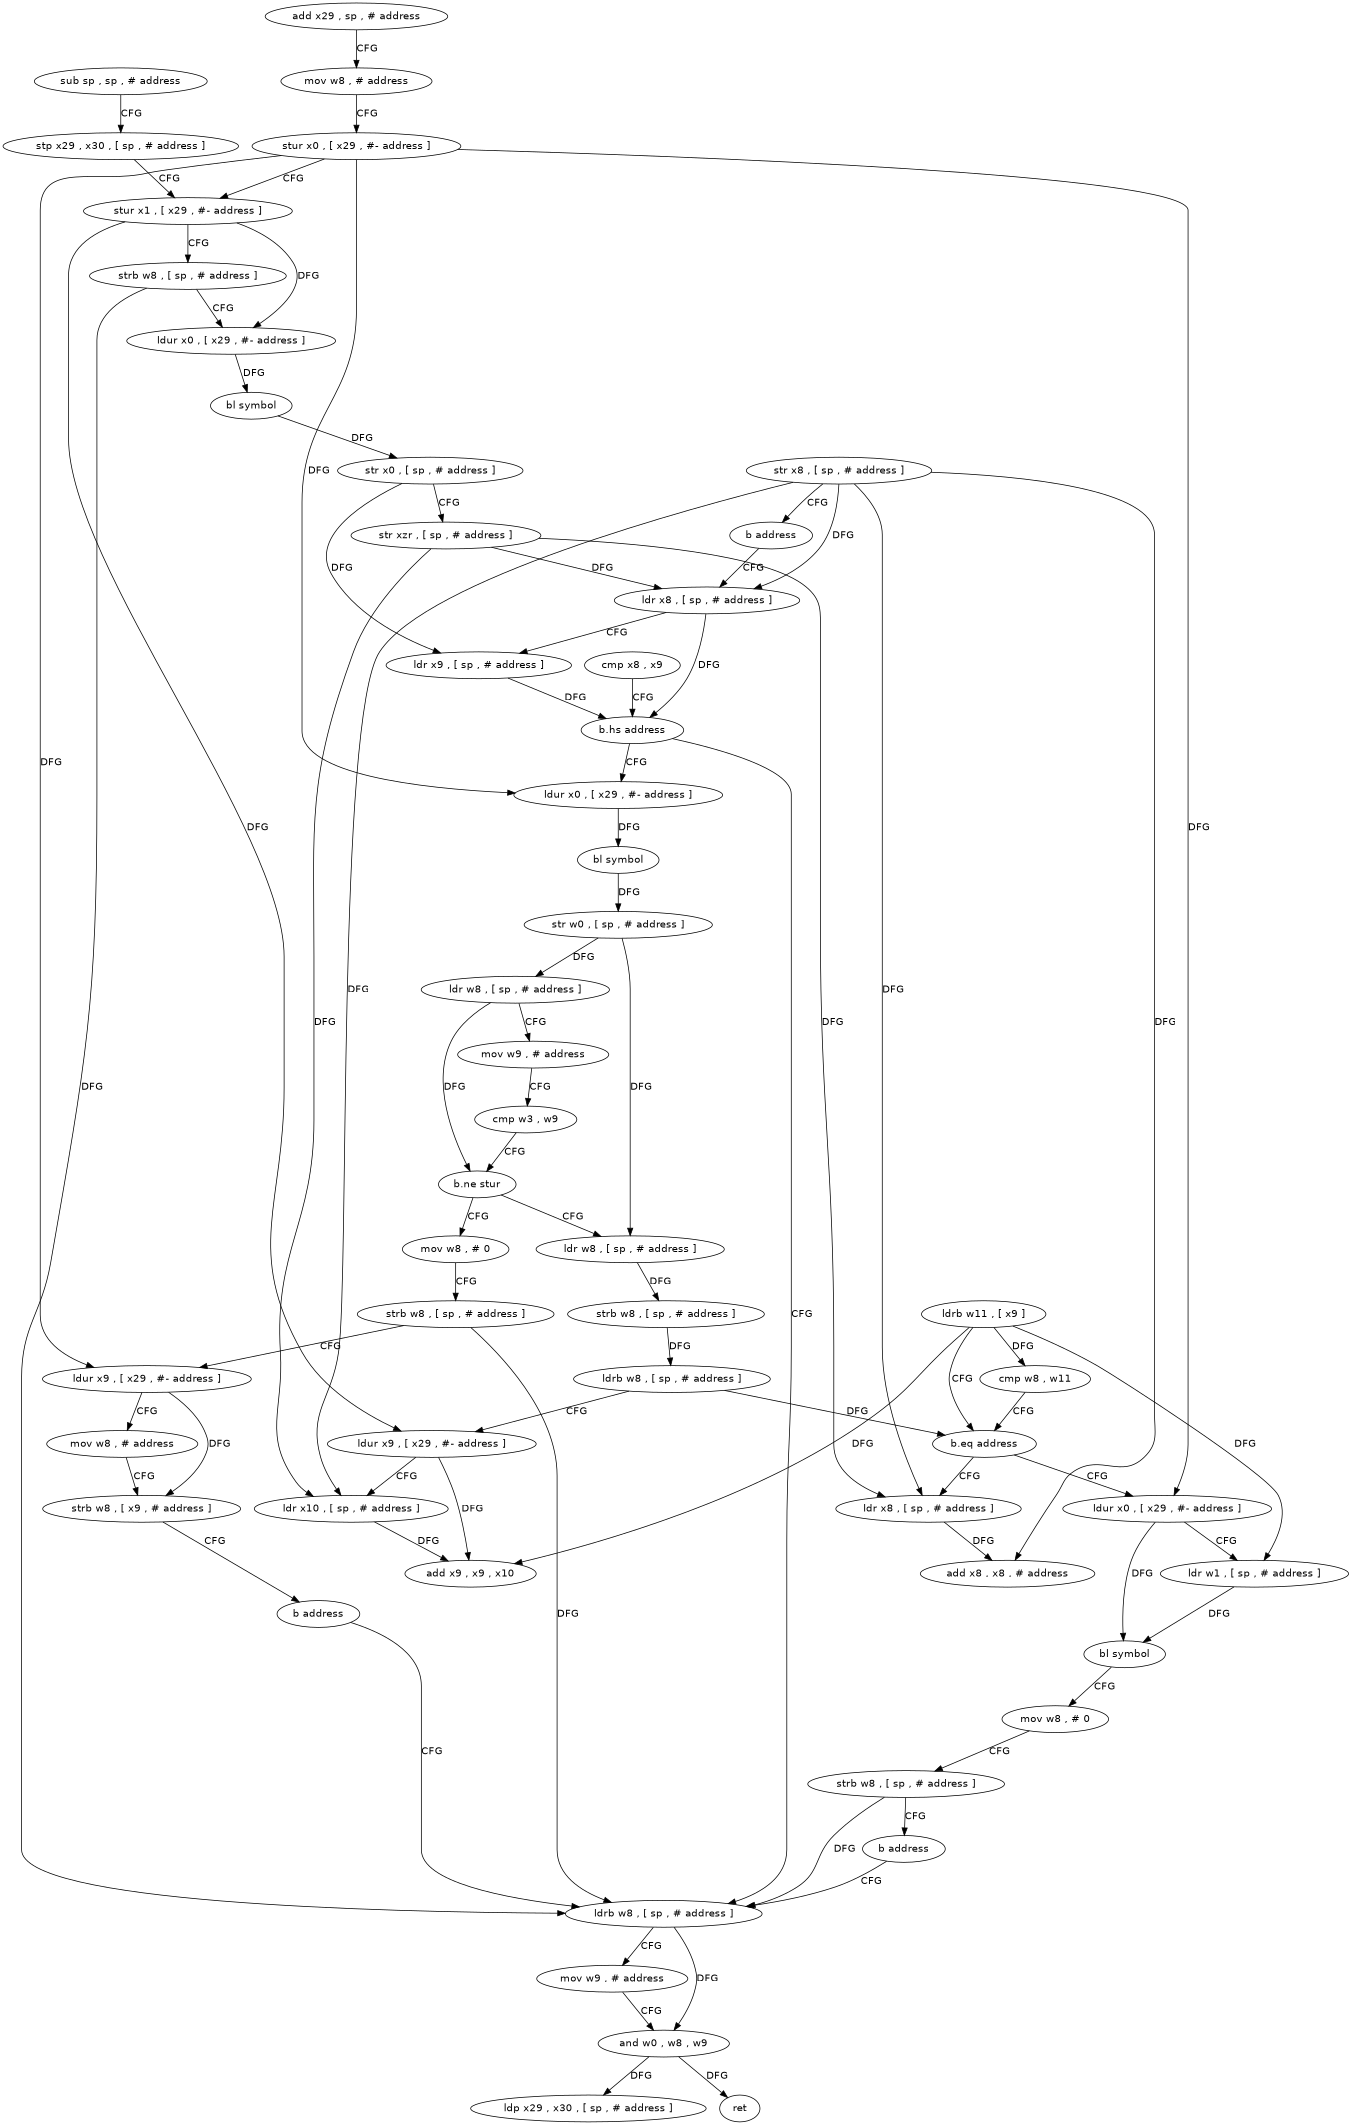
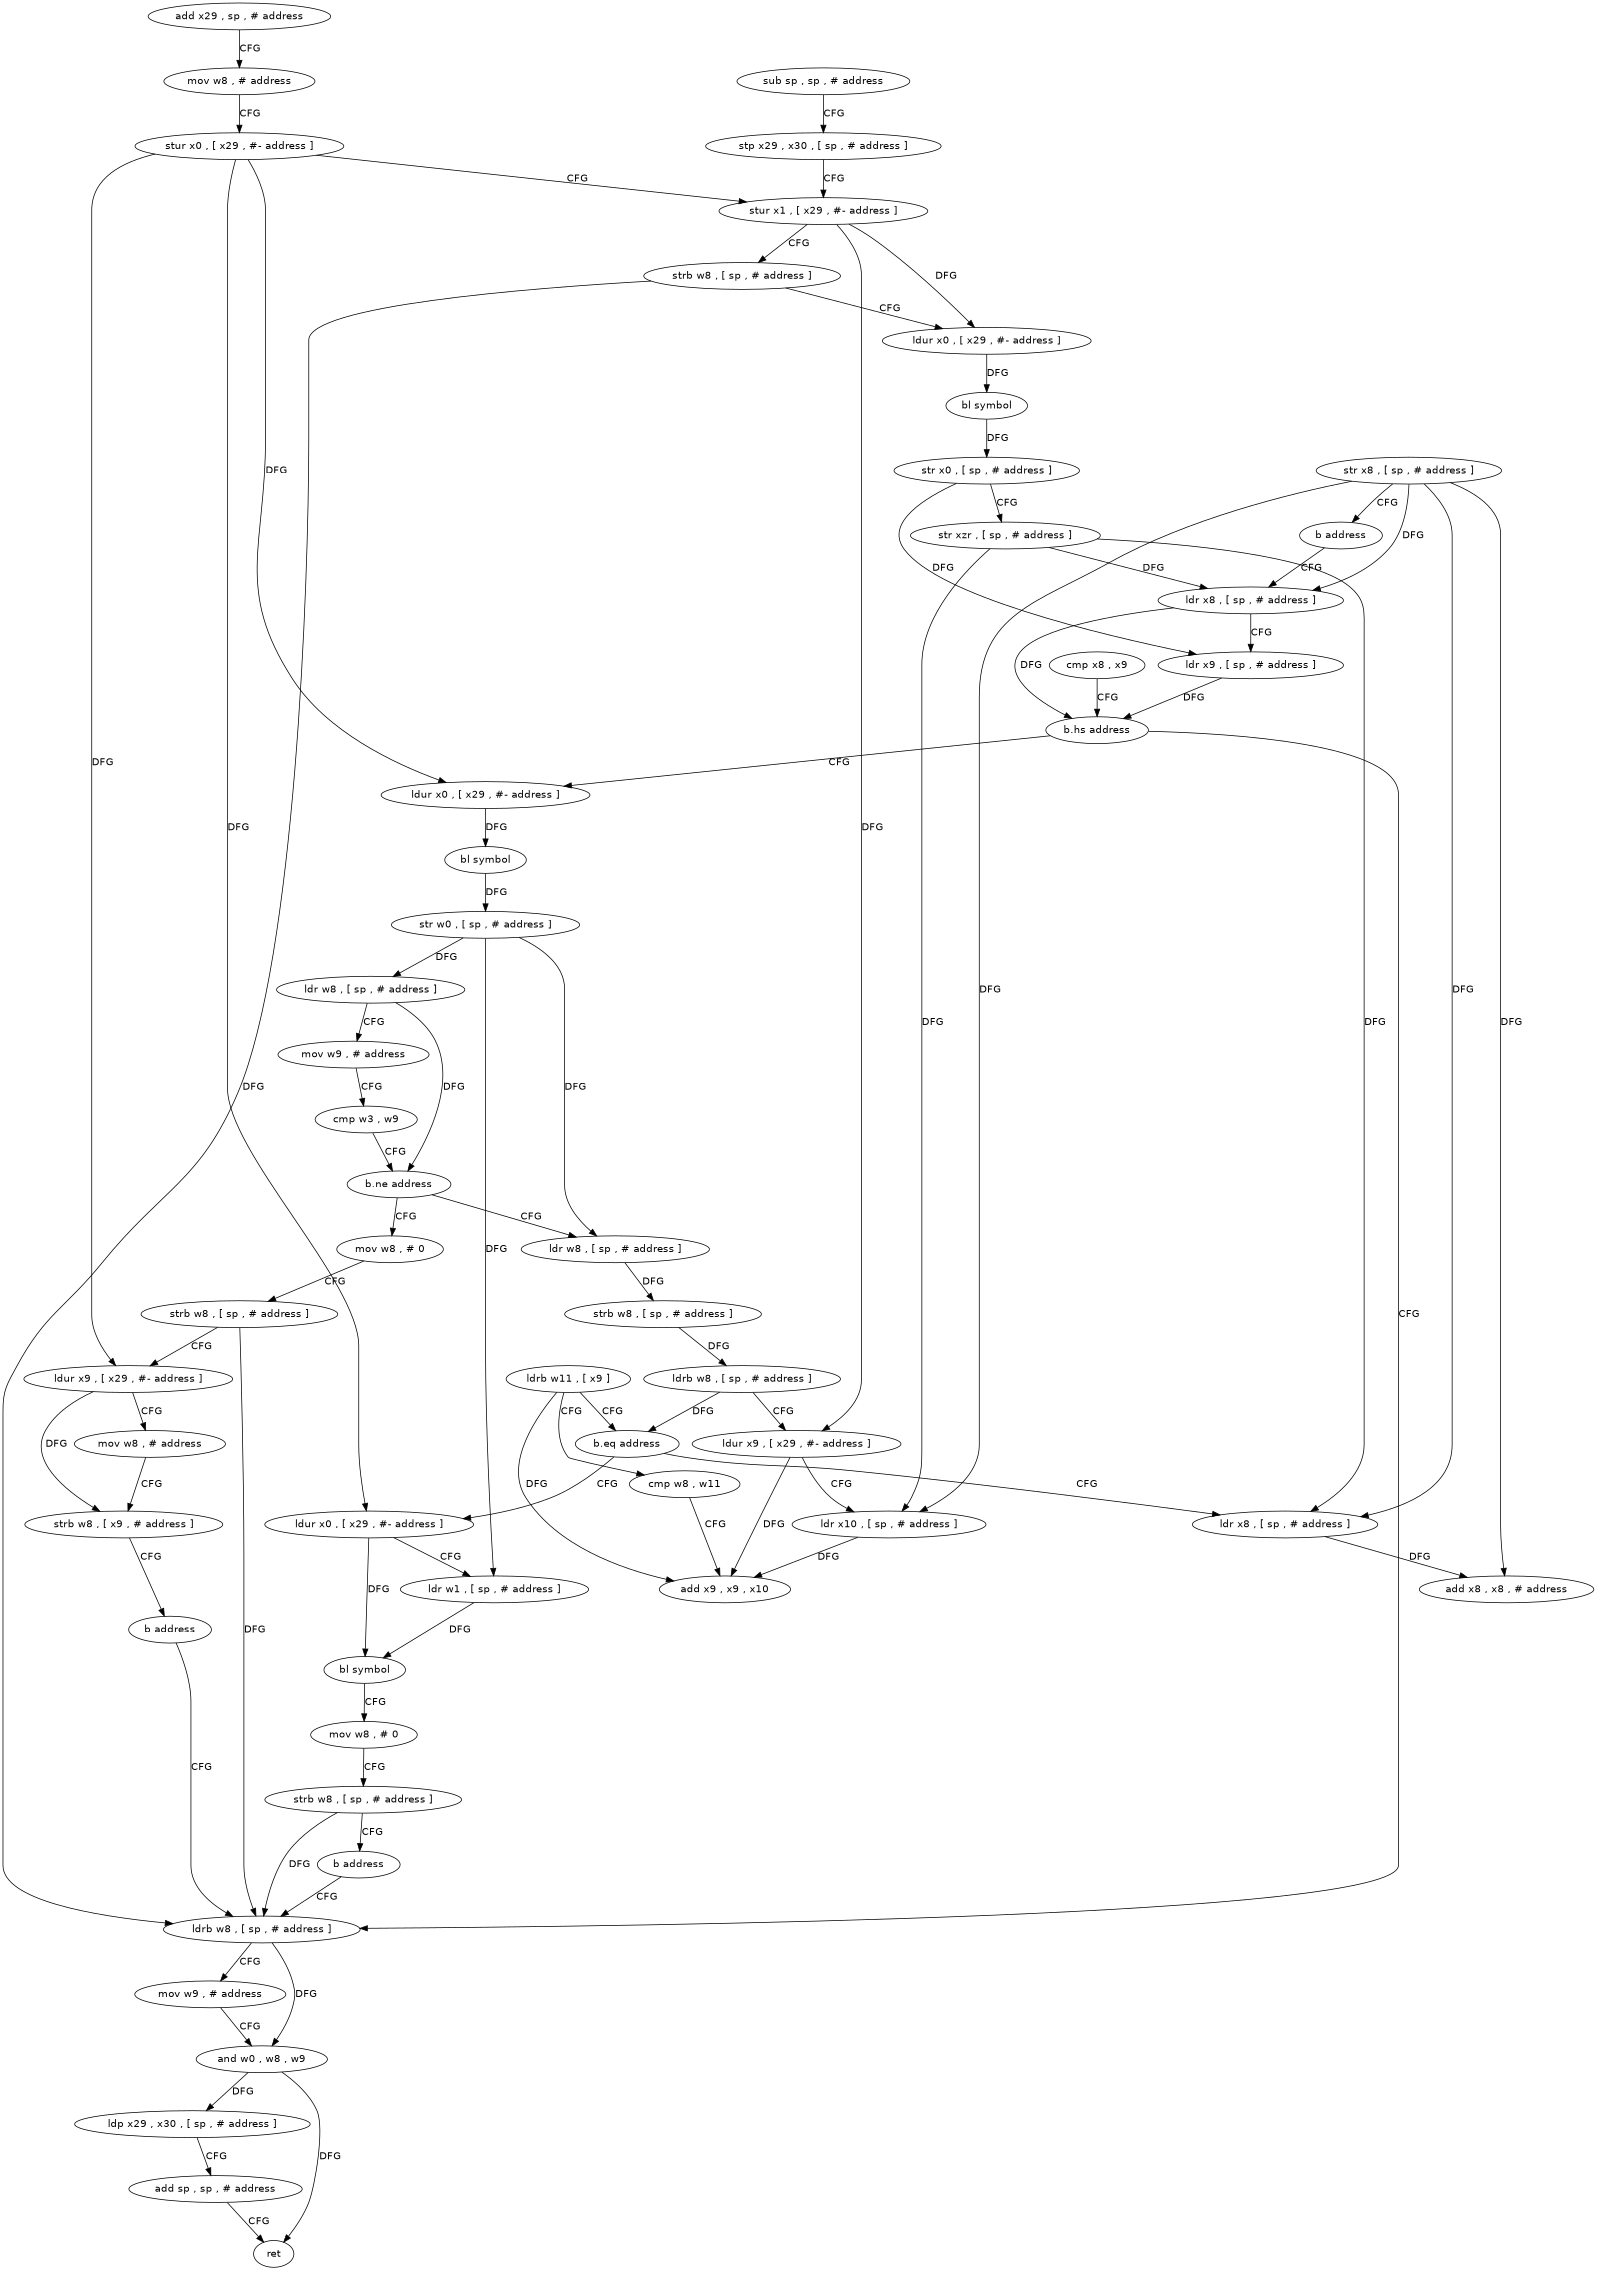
node "b.ne stur": label "b.ne stur" -> "b.ne address"
edge "ldrb w11 , [ x9 ]" -> "cmp w8 , w11": label "DFG" -> "CFG"
edge "cmp w8 , w11" -> "b.eq address": now "cmp w8 , w11" -> "add x9 , x9 , x10"
edge "ldrb w11 , [ x9 ]" -> "ldr w1 , [ sp , # address ]": now "str w0 , [ sp , # address ]" -> "ldr w1 , [ sp , # address ]"
node "add sp , sp , # address": added
